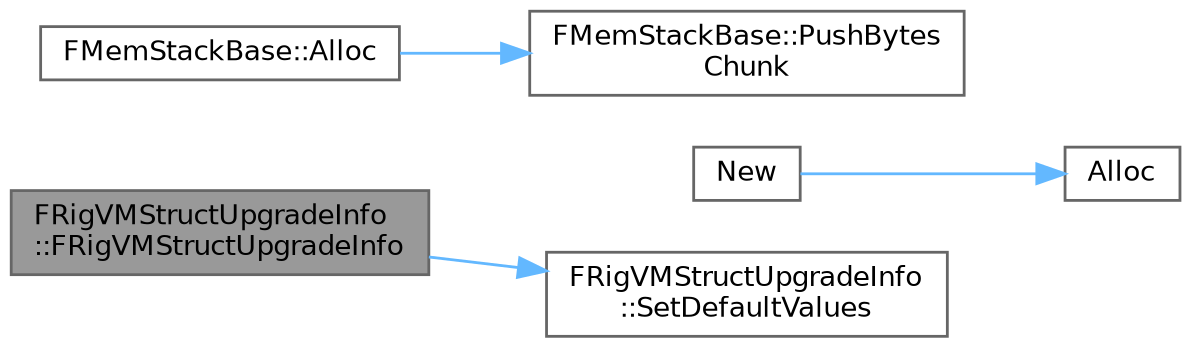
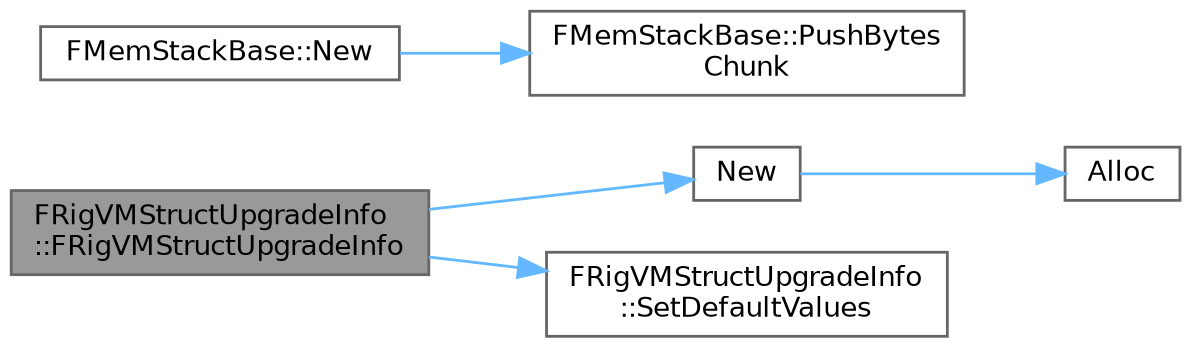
node "FMemStackBase::Alloc": label "FMemStackBase::Alloc" -> "FMemStackBase::New"
edge "FRigVMStructUpgradeInfo ::FRigVMStructUpgradeInfo" -> "New": added
